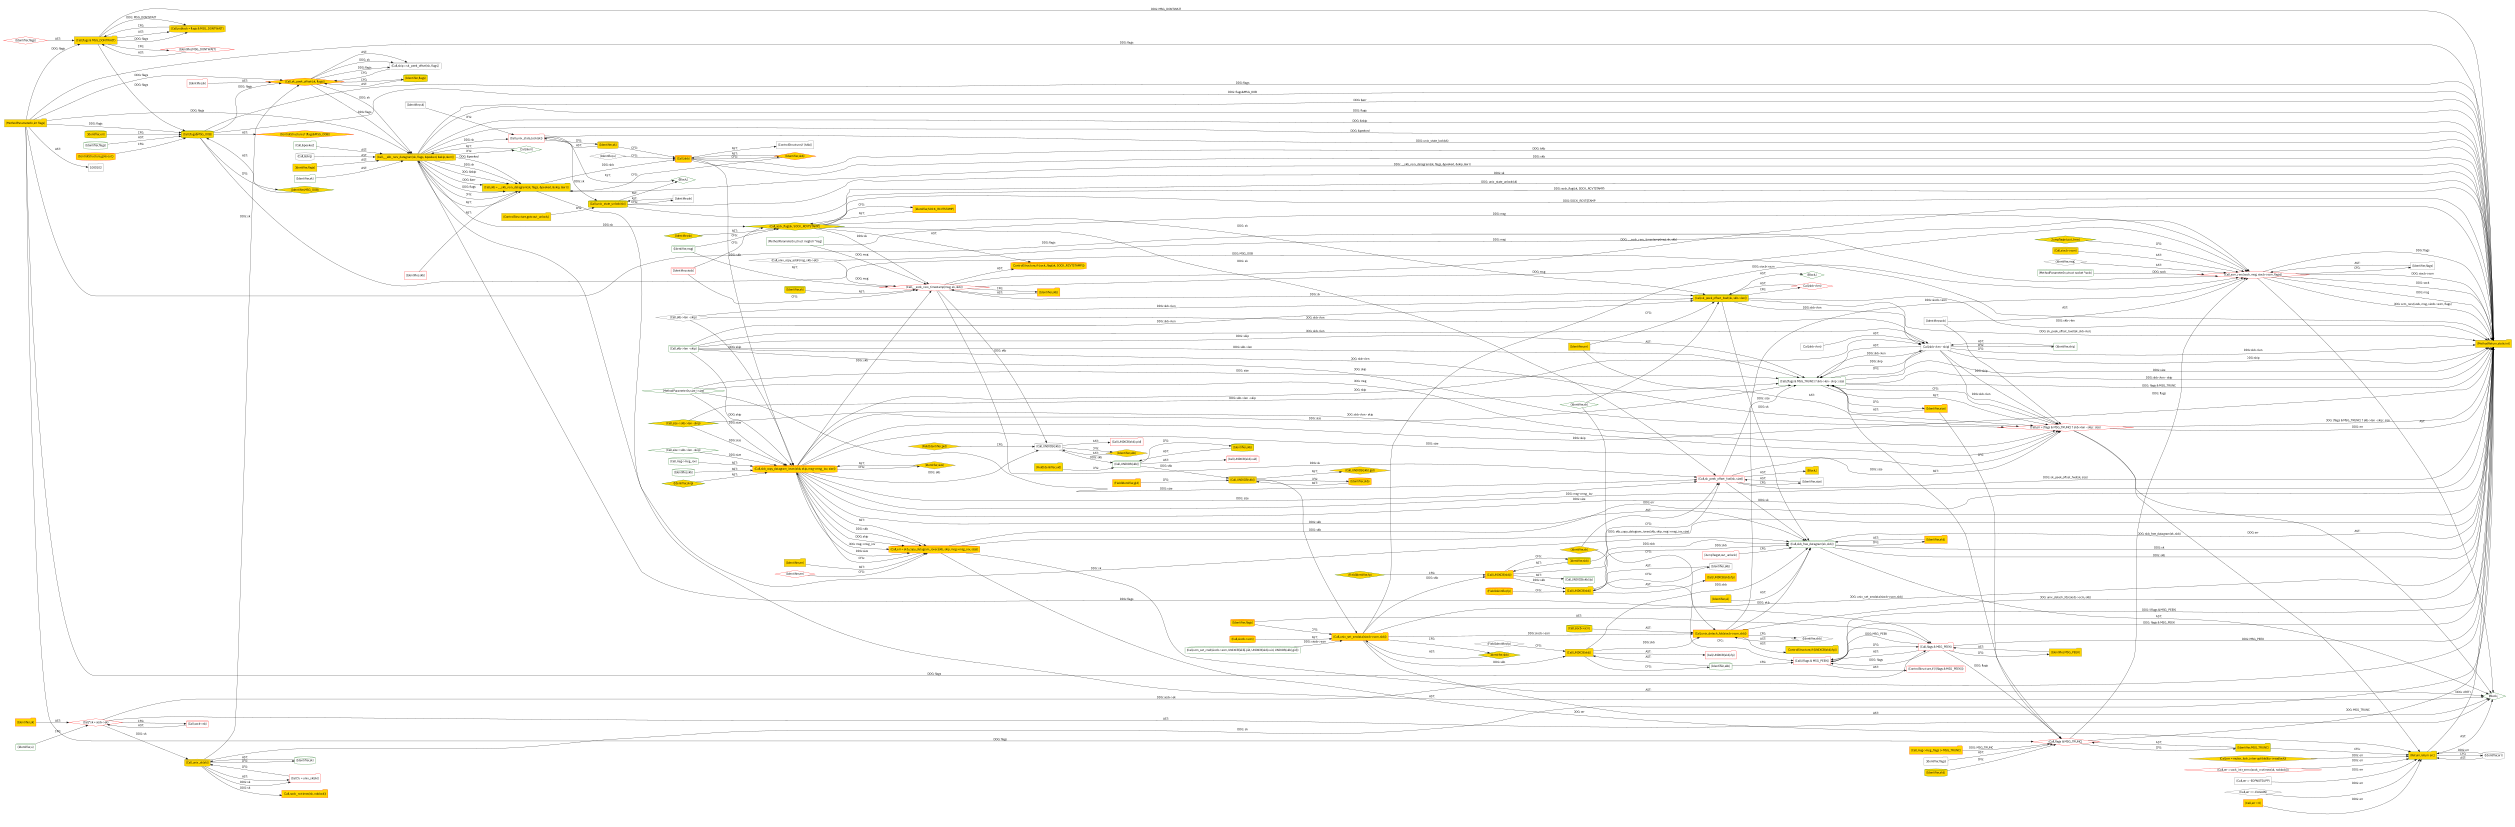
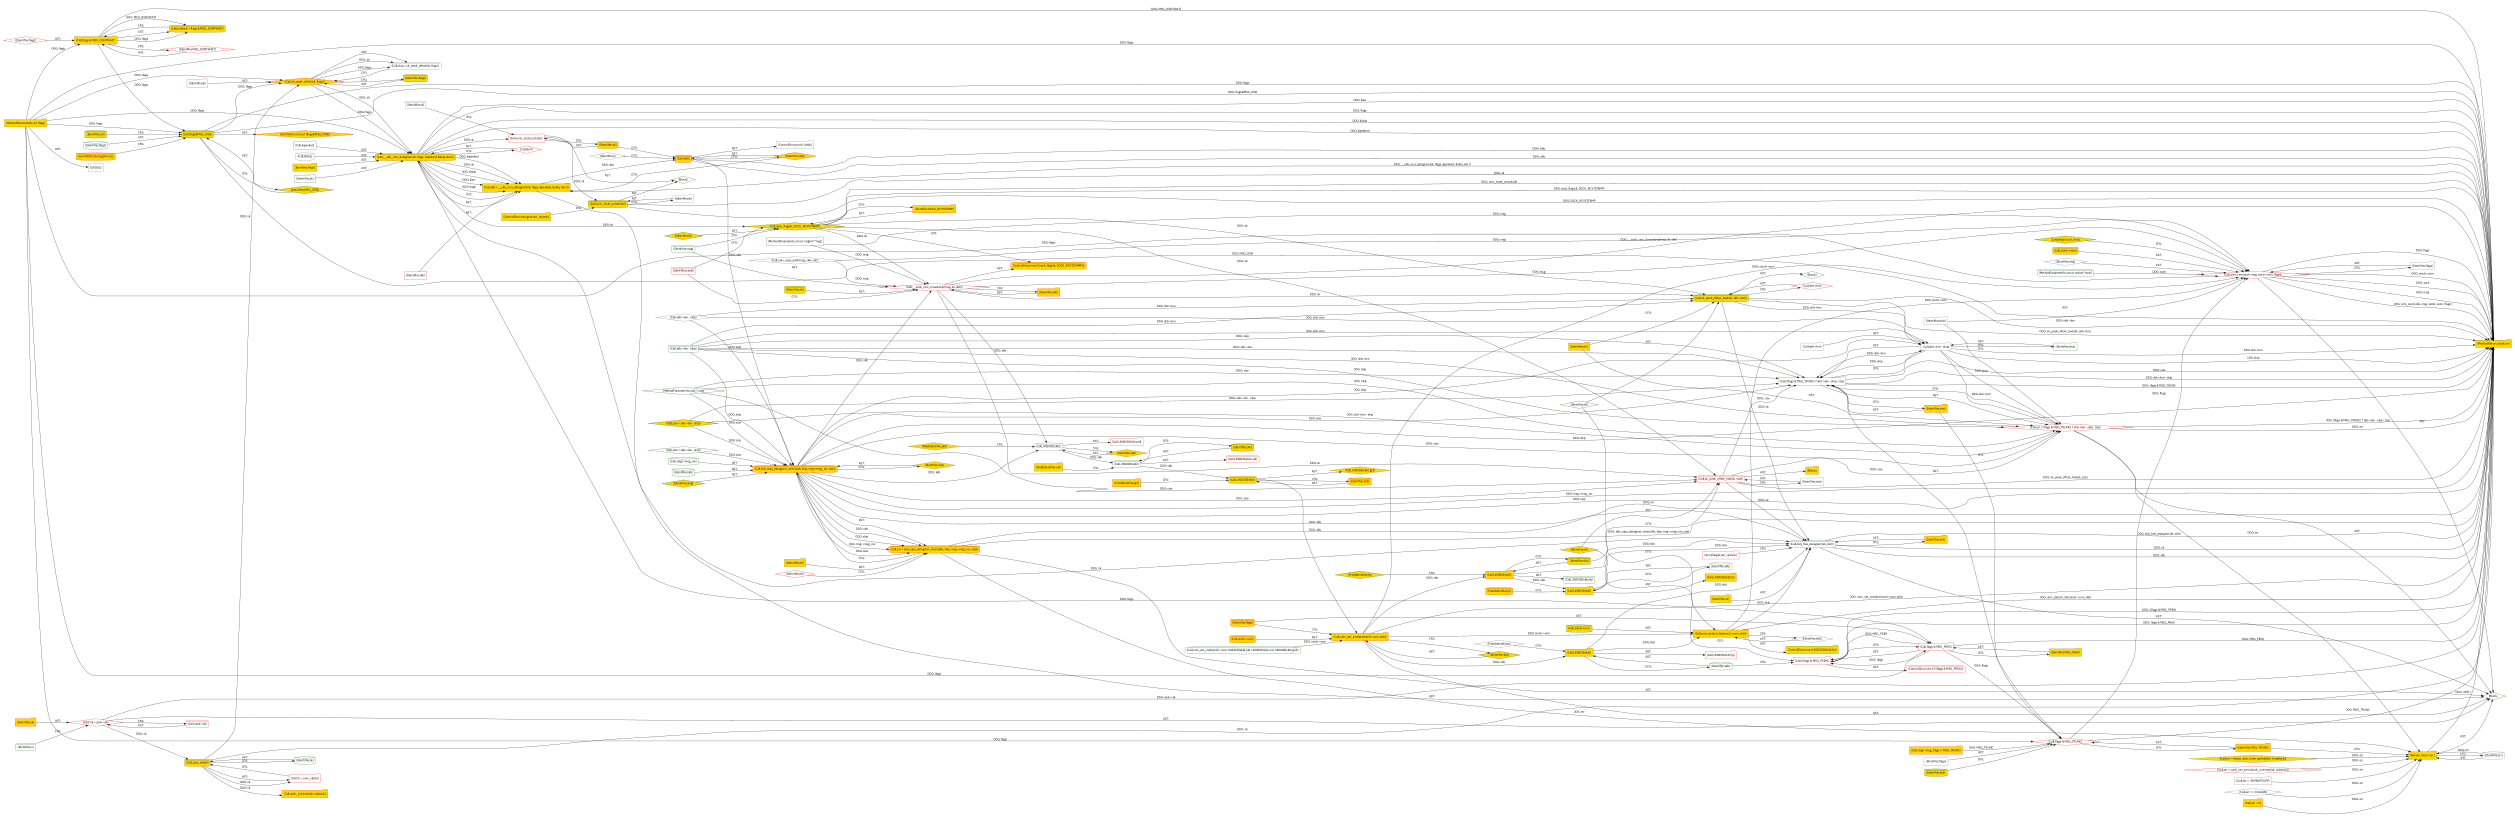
edge "(Call,unix_state_lock(sk))" -> "(MethodReturn,static int)": removed, label "DDG: unix_state_lock(sk)"
node "(Call,&err)": color darkgreen -> red
node "(Identifier,MSG_TRUNC)": color darkgreen -> red
